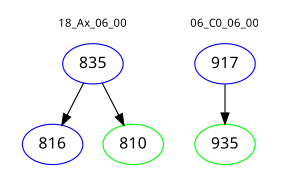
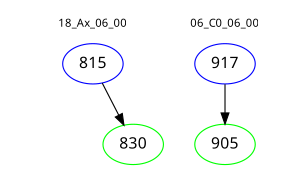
node "835": label "835" -> "815"
node "816": removed
node "810": label "810" -> "830"
node "935": label "935" -> "905"
